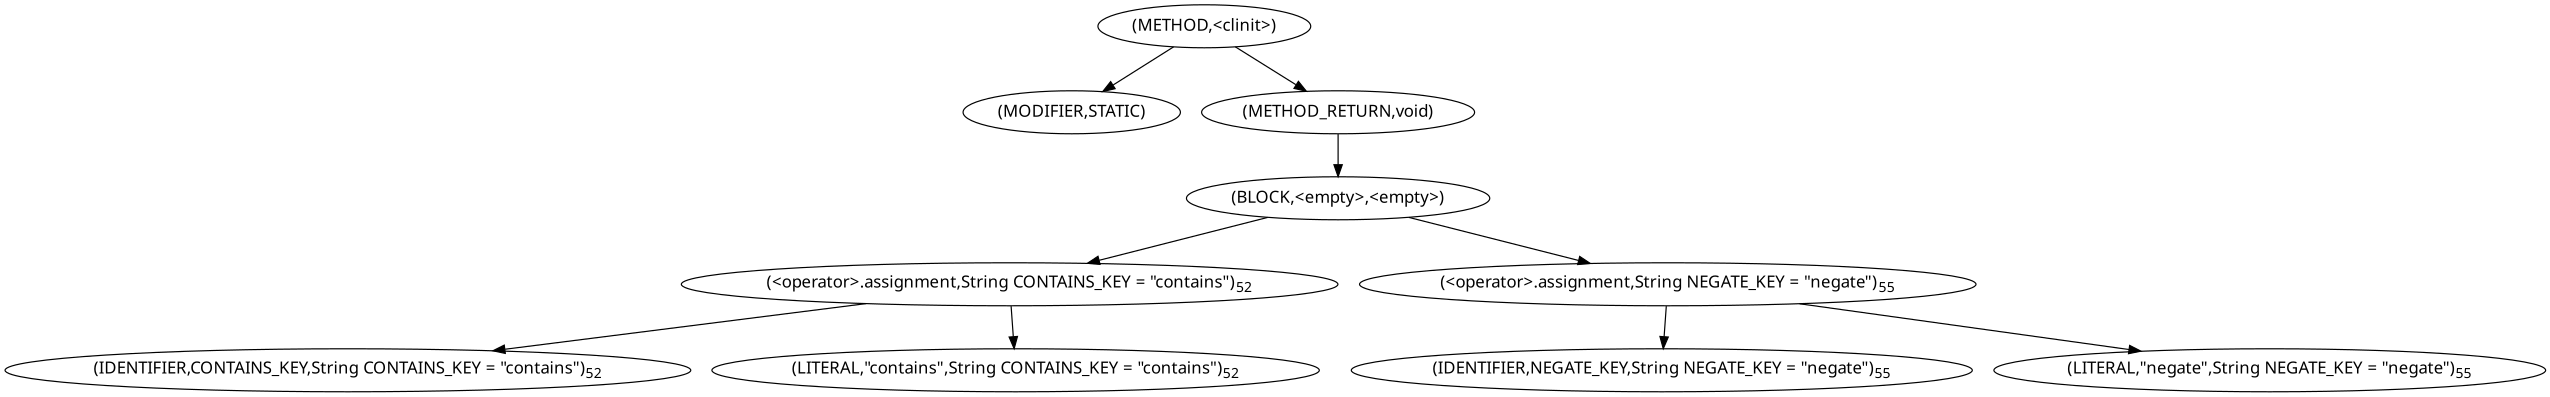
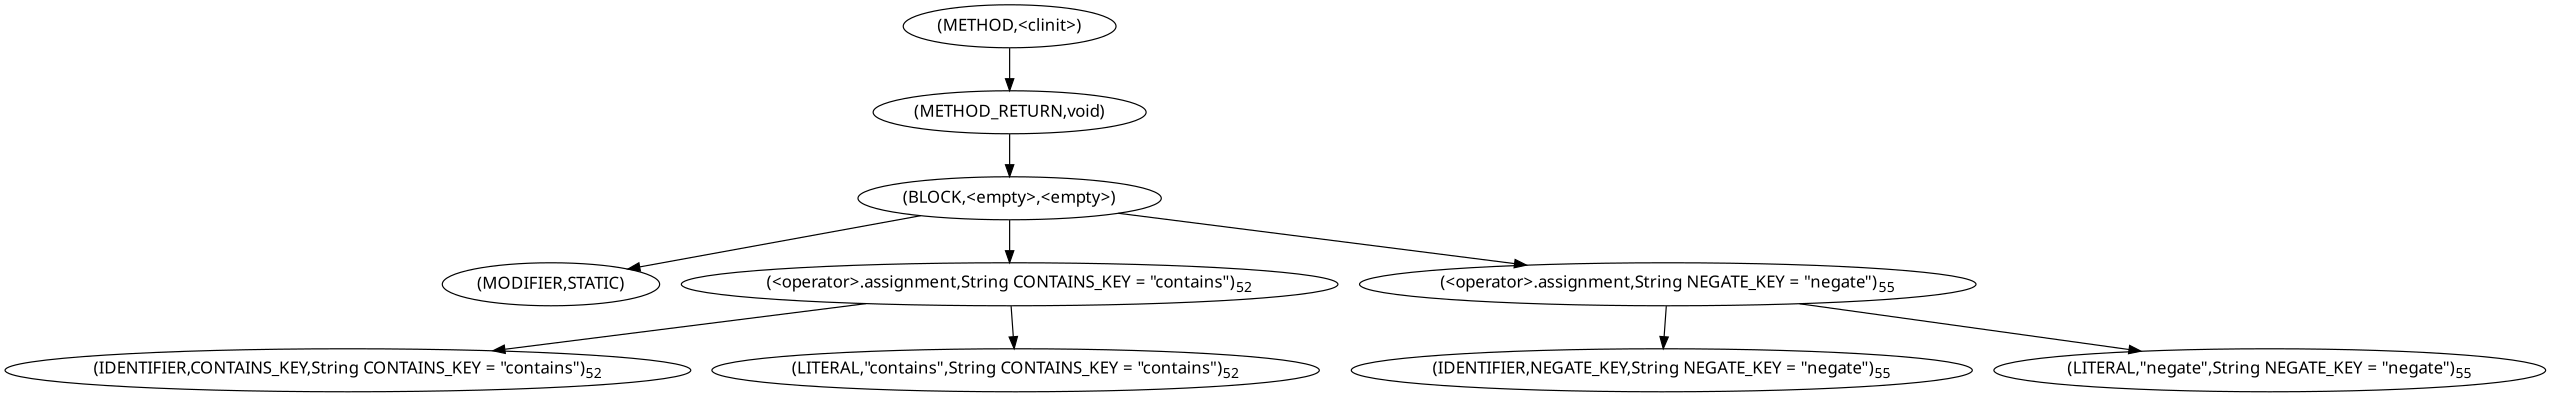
edge "(METHOD,<clinit>)" -> "(MODIFIER,STATIC)": now "(BLOCK,<empty>,<empty>)" -> "(MODIFIER,STATIC)"
